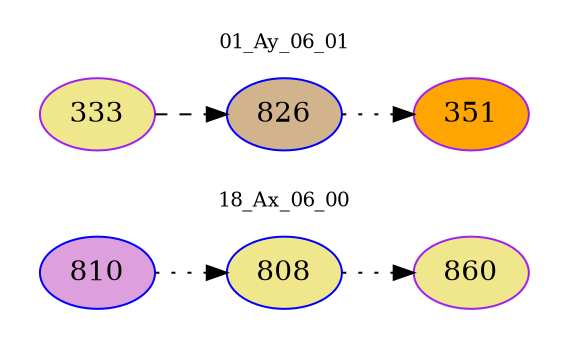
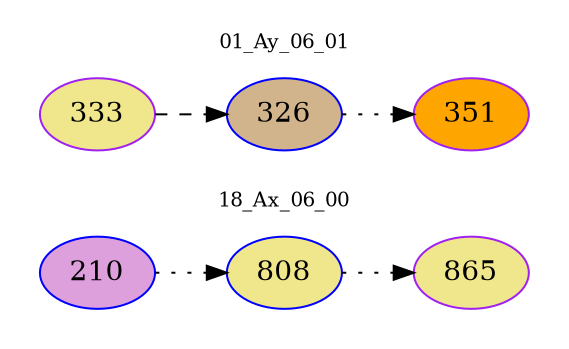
node "826": label "826" -> "326"
node "810": label "810" -> "210"
node "860": label "860" -> "865"
